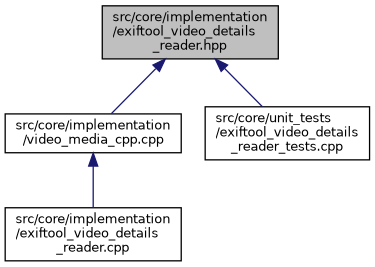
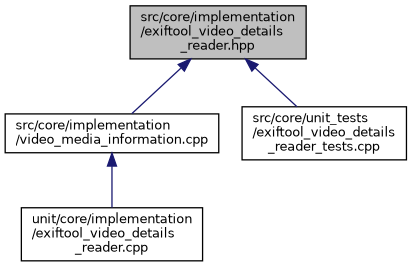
node "src/core/implementation /video_media_cpp.cpp": label "src/core/implementation /video_media_cpp.cpp" -> "src/core/implementation /video_media_information.cpp"
node "src/core/implementation /exiftool_video_details _reader.cpp": label "src/core/implementation /exiftool_video_details _reader.cpp" -> "unit/core/implementation /exiftool_video_details _reader.cpp"
